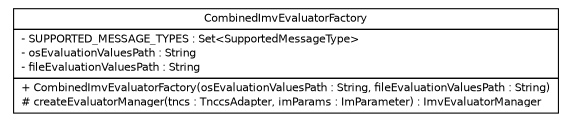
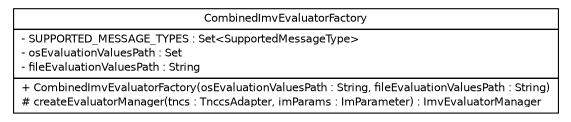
node "CombinedImvEvaluatorFactory": text "- osEvaluationValuesPath : String" -> "- osEvaluationValuesPath : Set"
